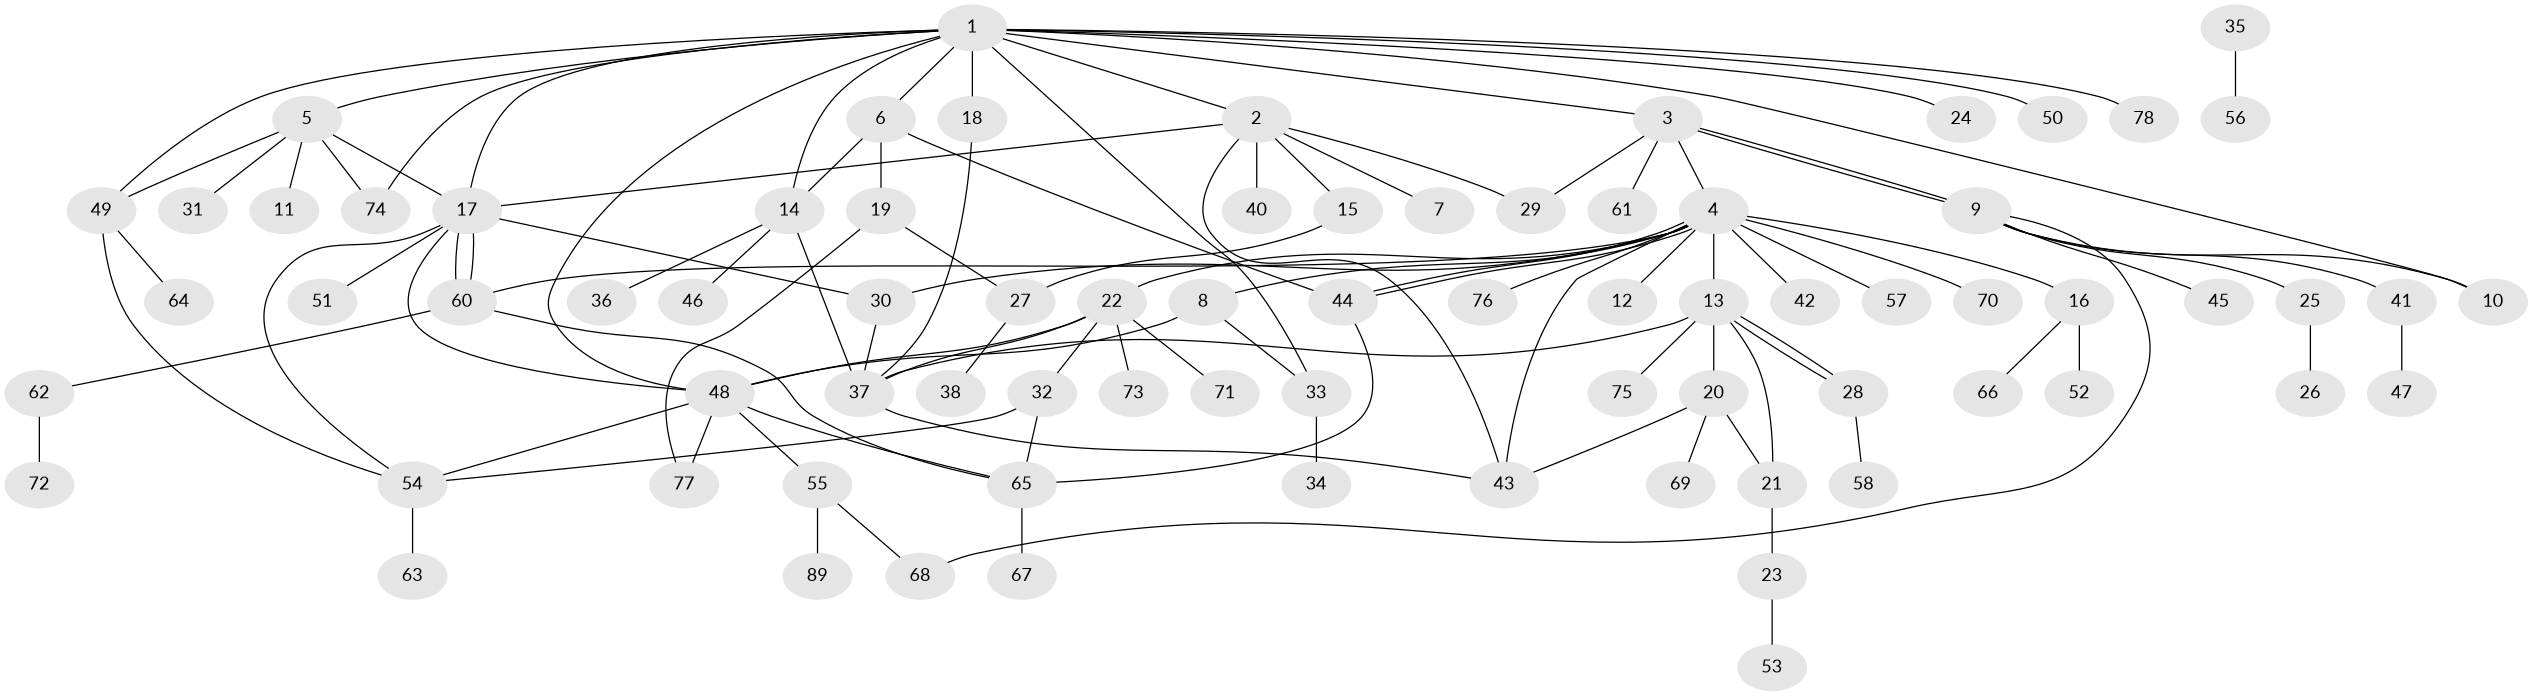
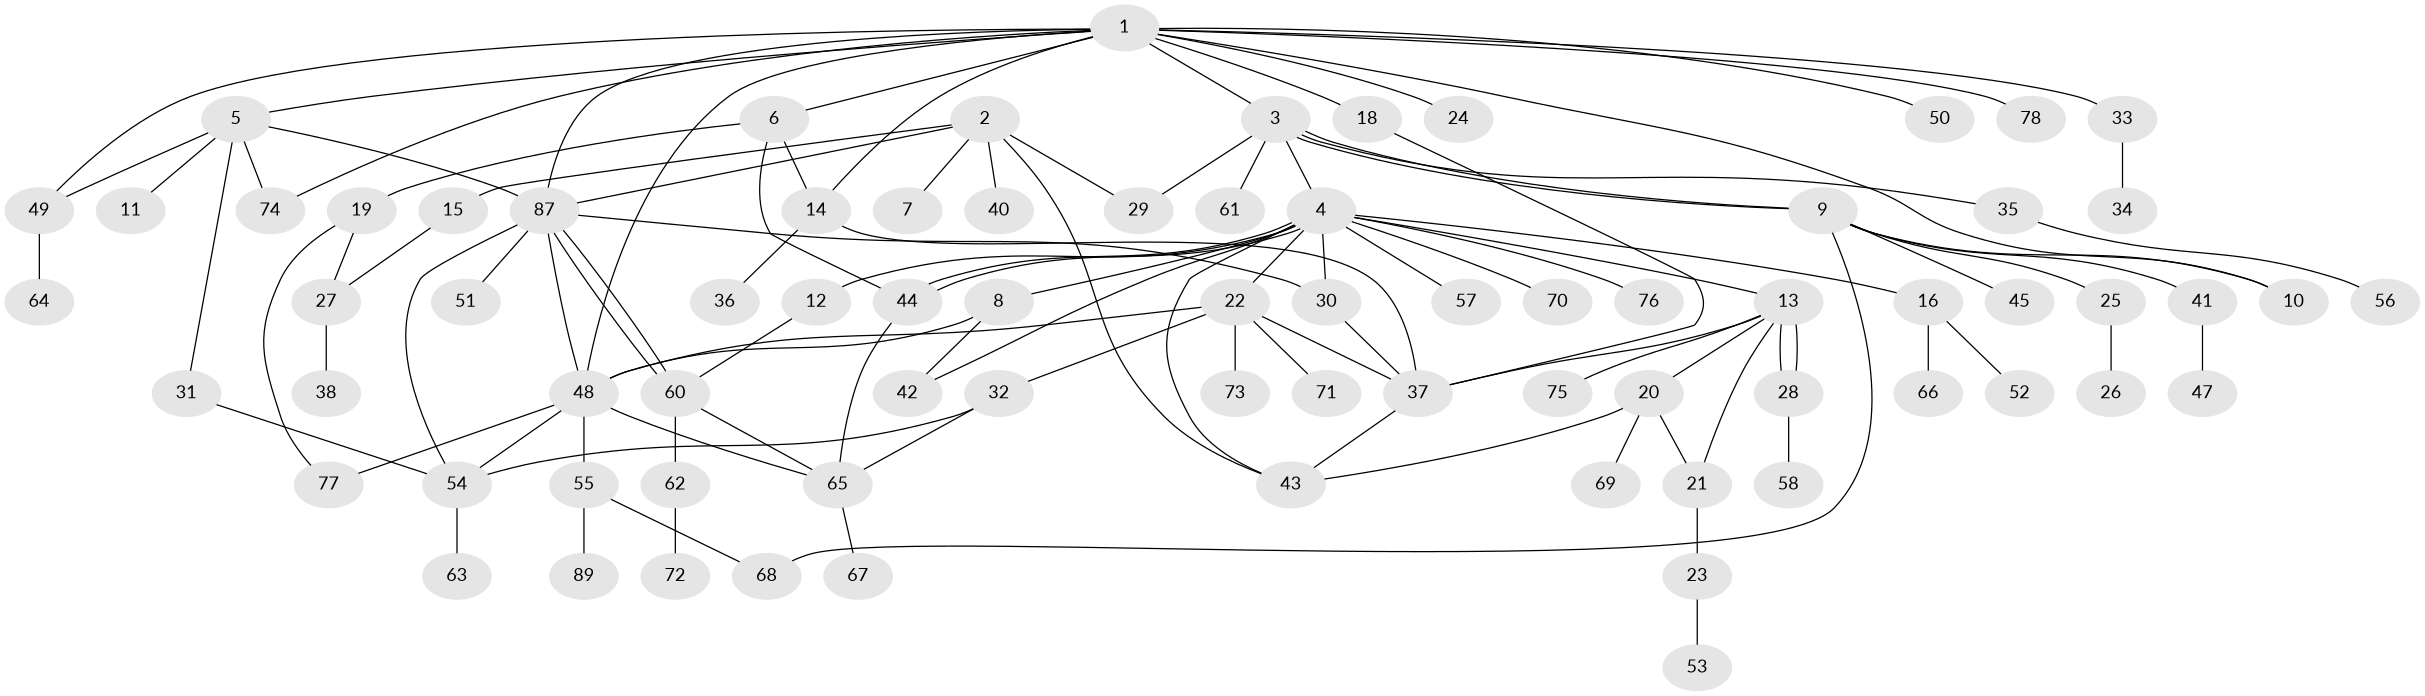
edge "1" -- "2": removed
edge "3" -- "35": added
node "17": label "17" -> "87"
edge "4" -- "60": now "12" -- "60"
node "46": removed
edge "8" -- "33": now "8" -- "42"
edge "49" -- "54": now "31" -- "54"
